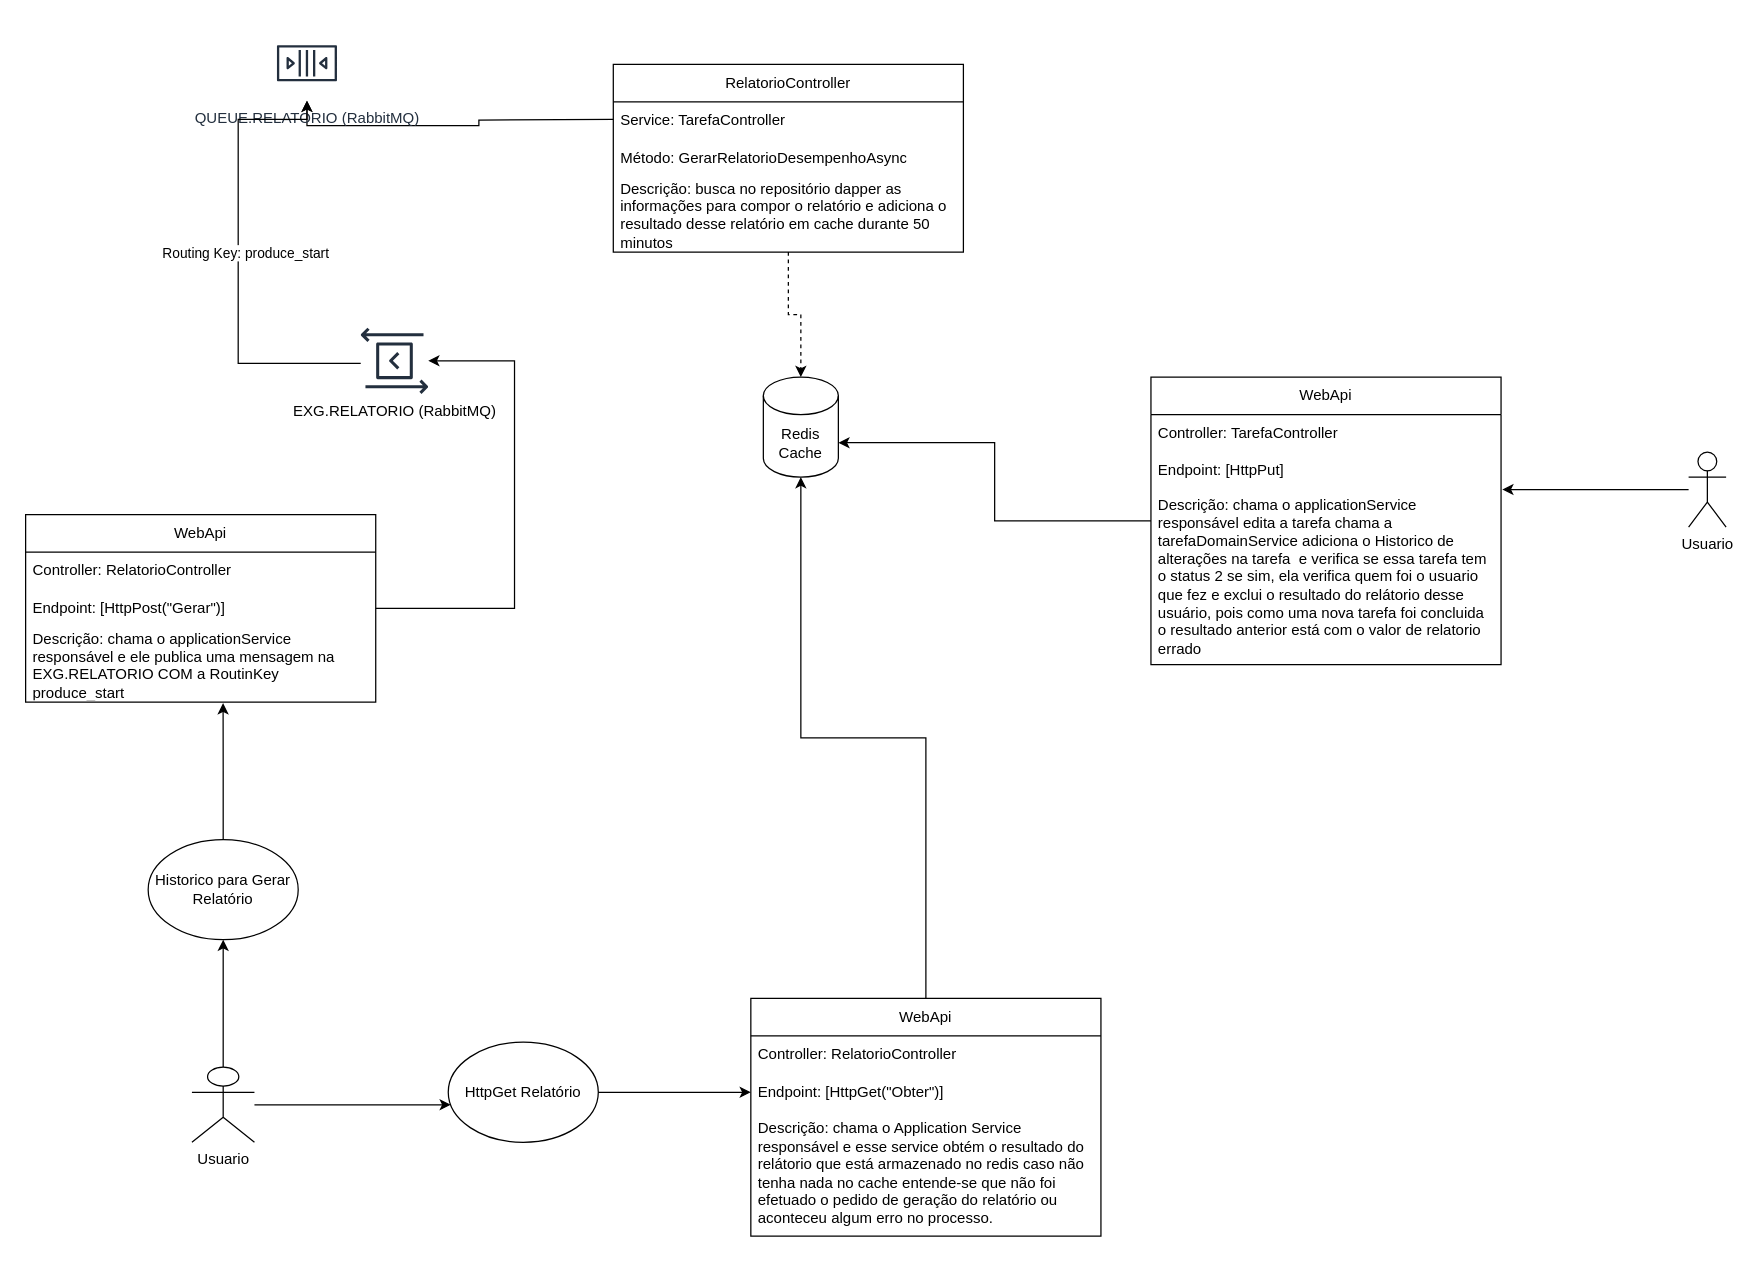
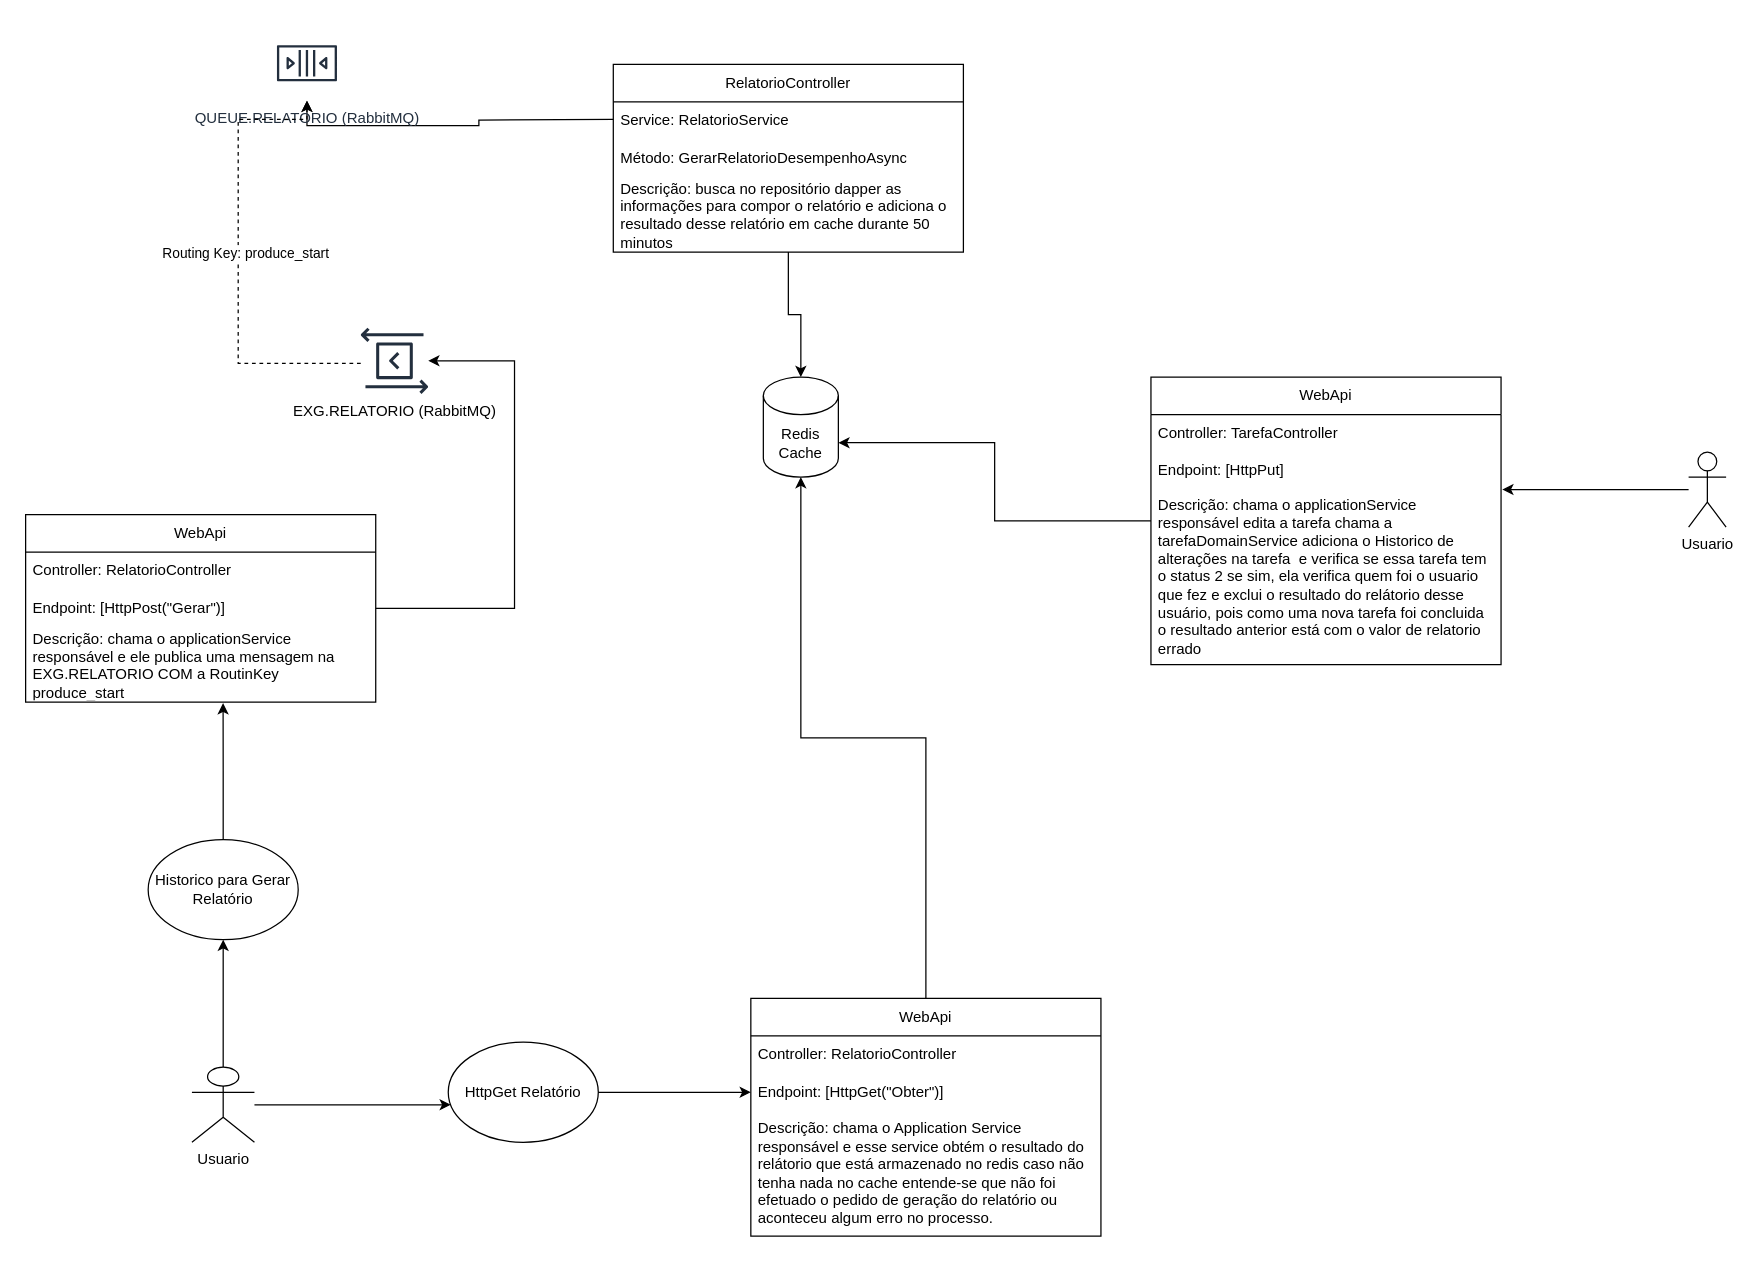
node "Service: TarefaController": label "Service: TarefaController" -> "Service: RelatorioService"
edge "RelatorioController" -> "Redis Cache": style dashed -> solid
edge "EXG.RELATORIO (RabbitMQ)" -> "QUEUE.RELATORIO (RabbitMQ)": style solid -> dashed
